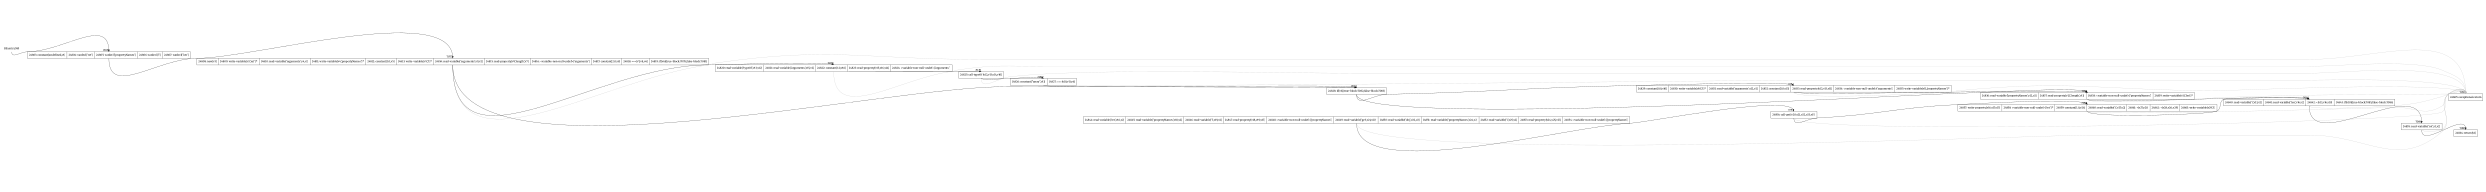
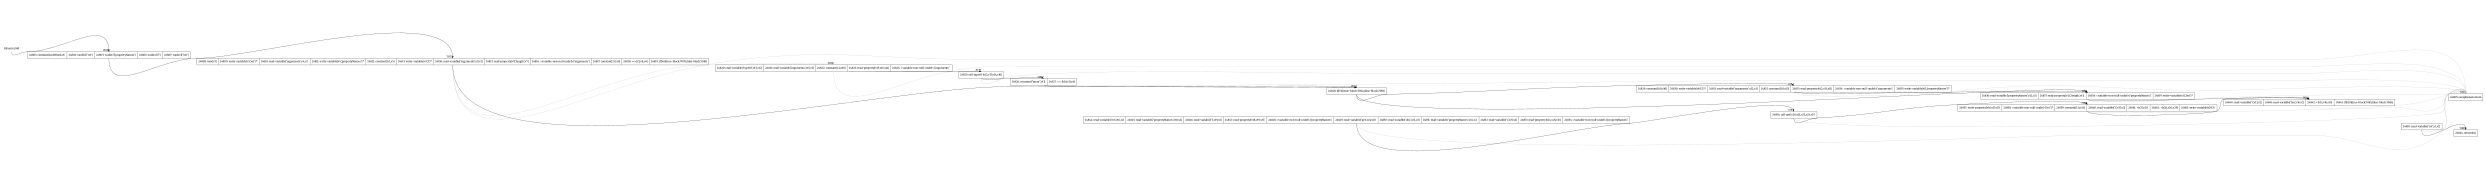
edge "24808: new[v3]" -> "24820: read-variable['typeOf',v13,v12]": color black -> gray
edge "24840: read-variable['i',v13,v2]" -> "24855: read-variable['ret',v1,v2]": removed
